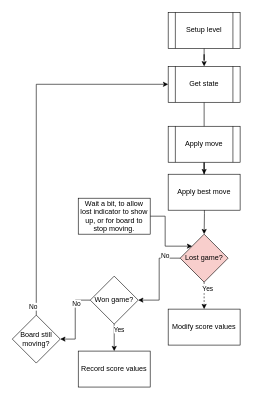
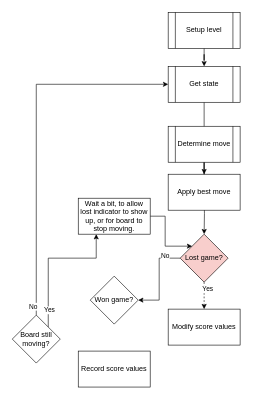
node "Apply move": label "Apply move" -> "Determine move"
edge "Won game?" -> "Board still moving?": removed, label "No"
edge "Board still moving?" -> "Wait a bit, to allow lost indicator to show up, or for board to stop moving.": added, label "Yes"
edge "Won game?" -> "Record score values": removed, label "Yes"
